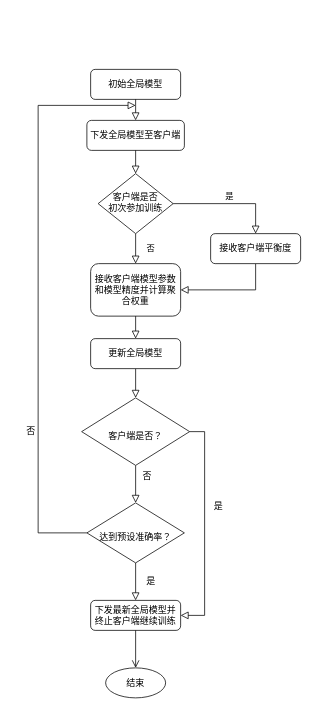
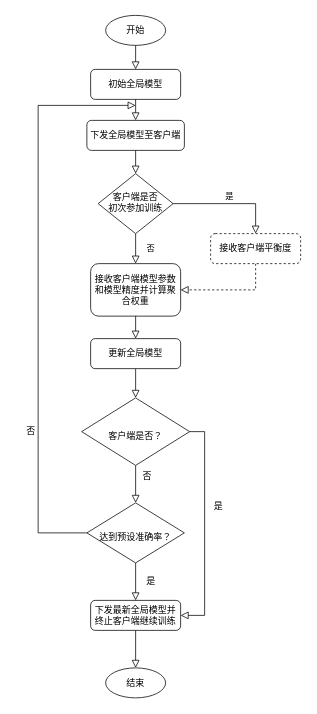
node "开始": added
edge "开始" -> "初始全局模型": added
node "接收客户端平衡度": style solid -> dashed
edge "接收客户端平衡度" -> "接收客户端模型参数和模型精度并计算聚合权重": style solid -> dashed
edge "下发最新全局模型并终止客户端继续训练" -> "结束": arrowhead open -> block
